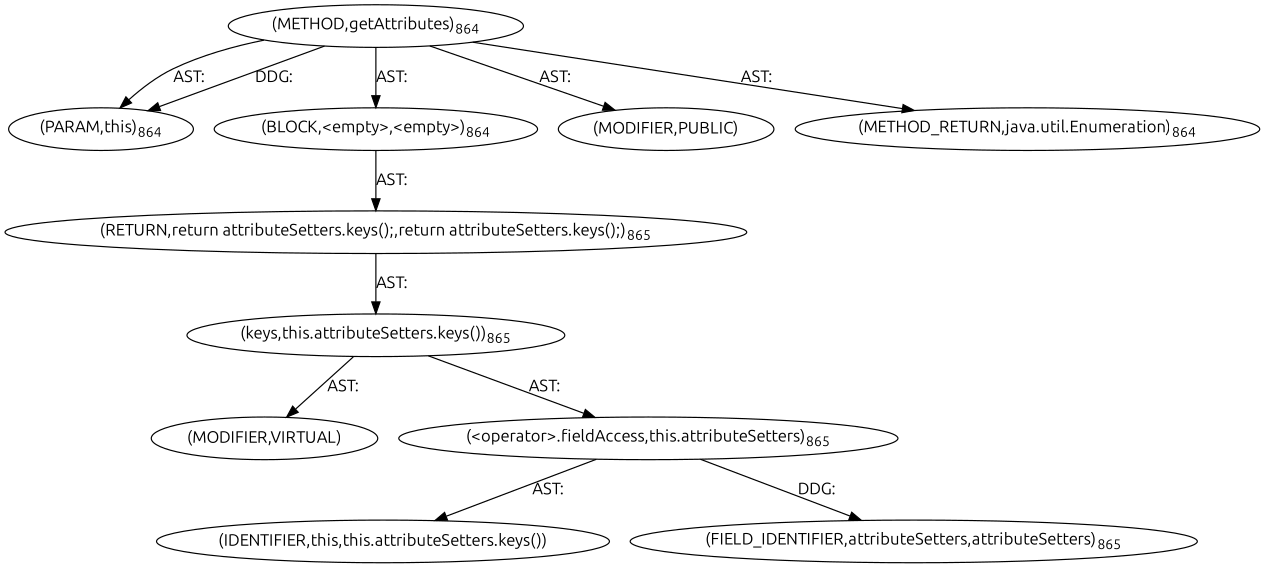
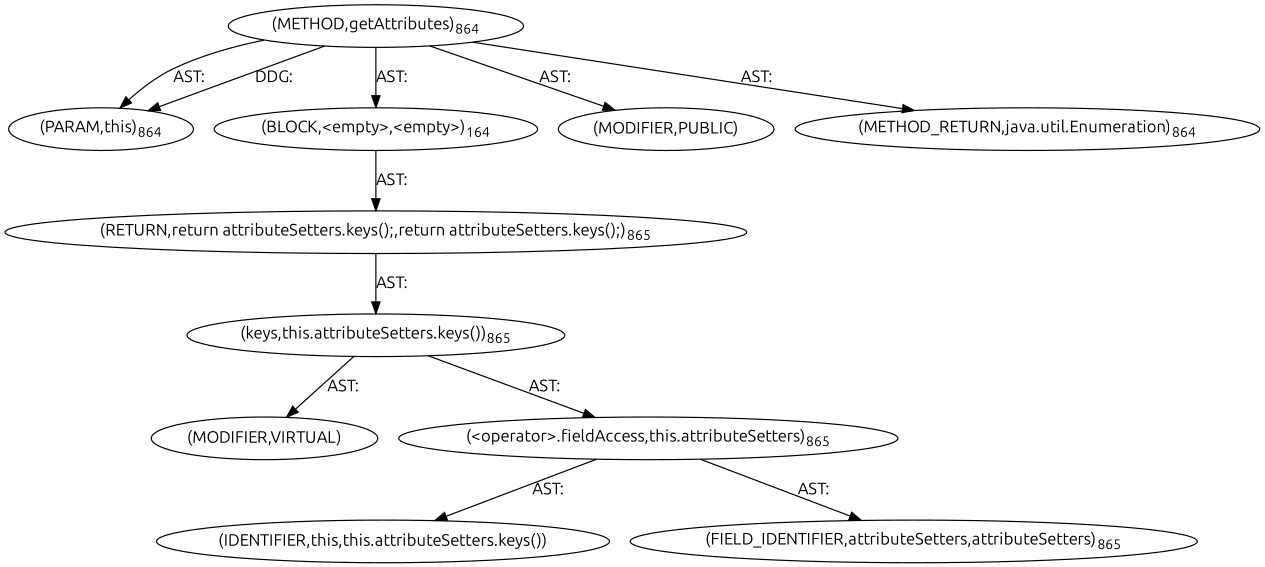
node "(BLOCK,<empty>,<empty>)": text "864" -> "164"
edge "(<operator>.fieldAccess,this.attributeSetters)" -> "(FIELD_IDENTIFIER,attributeSetters,attributeSetters)": label "DDG: " -> "AST: "
